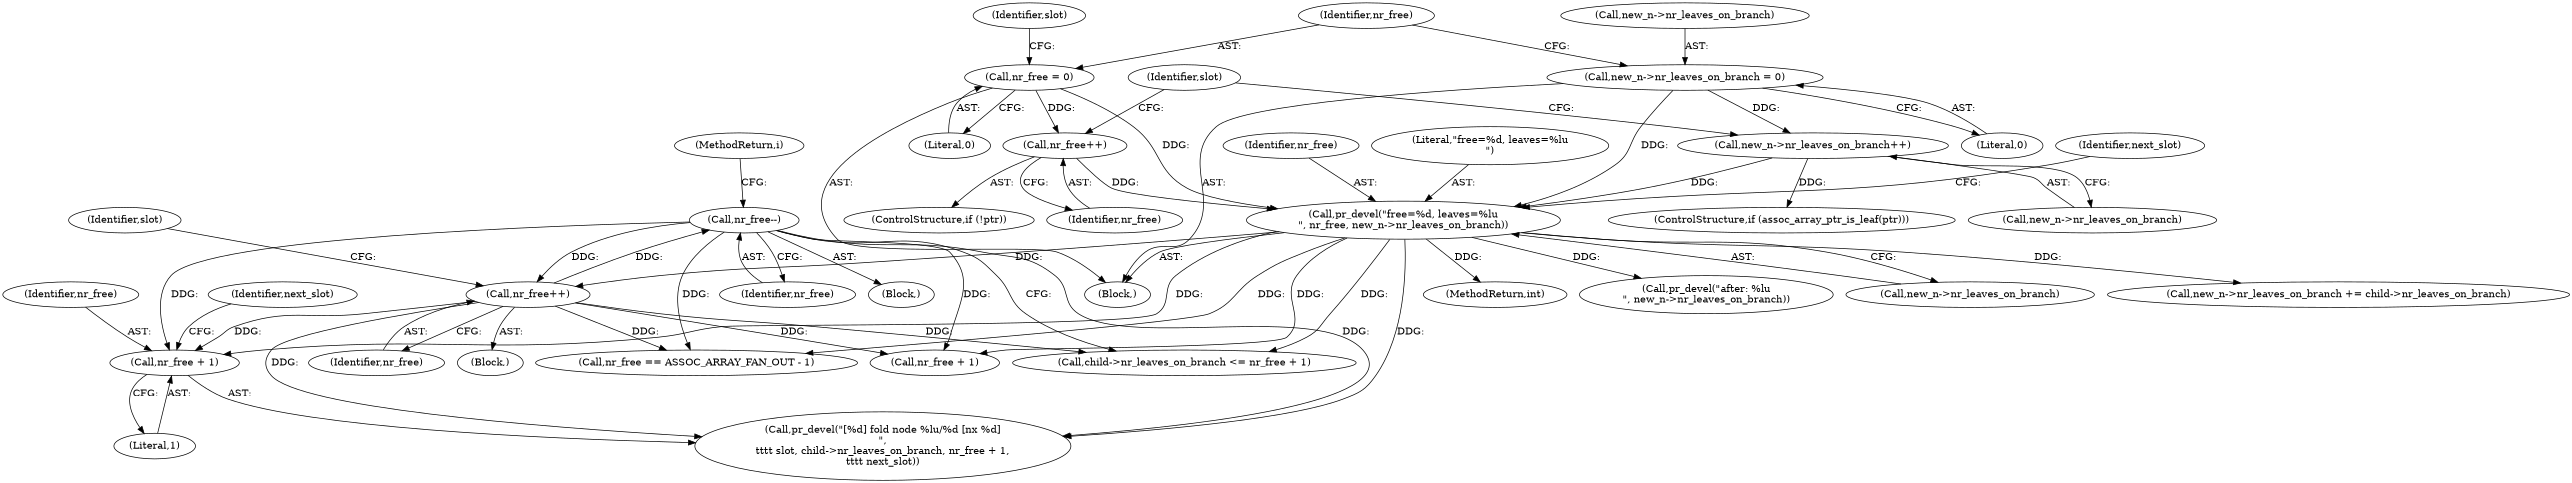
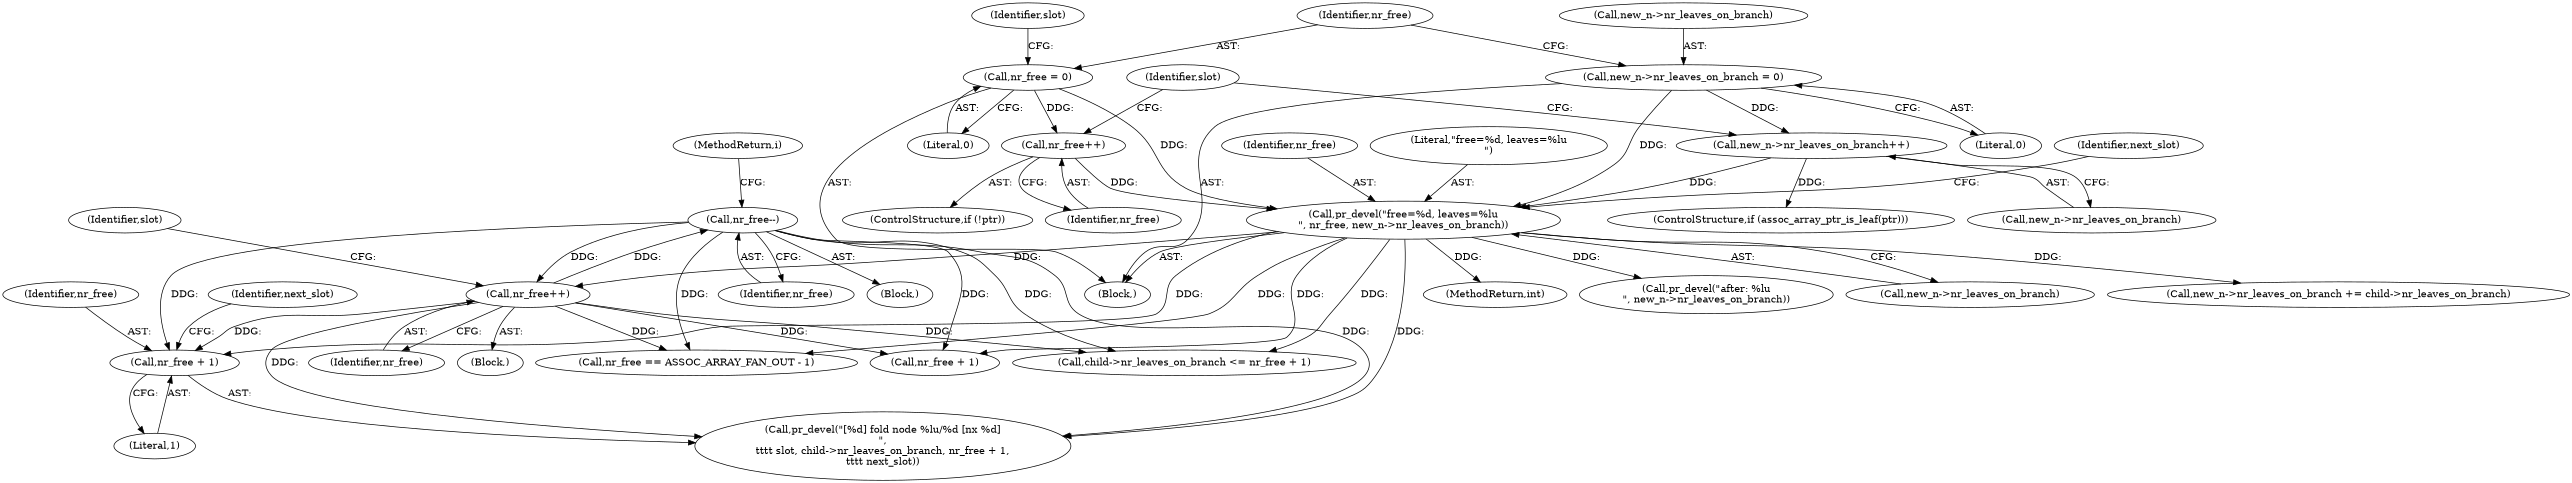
edge "(Call,nr_free--)" -> "(Call,child->nr_leaves_on_branch <= nr_free + 1)": label "CFG: " -> "DDG: "
